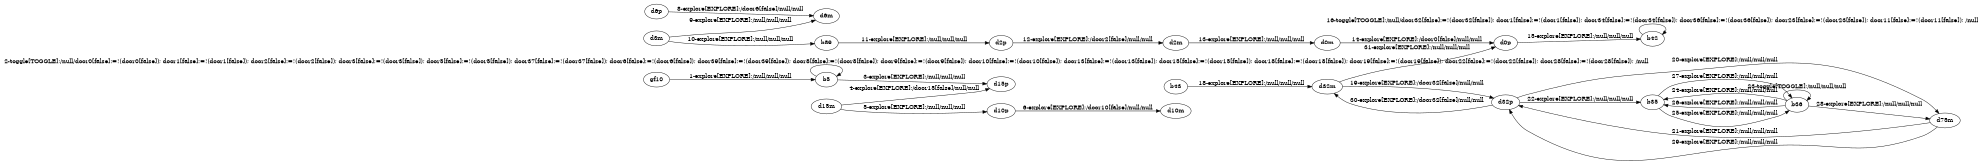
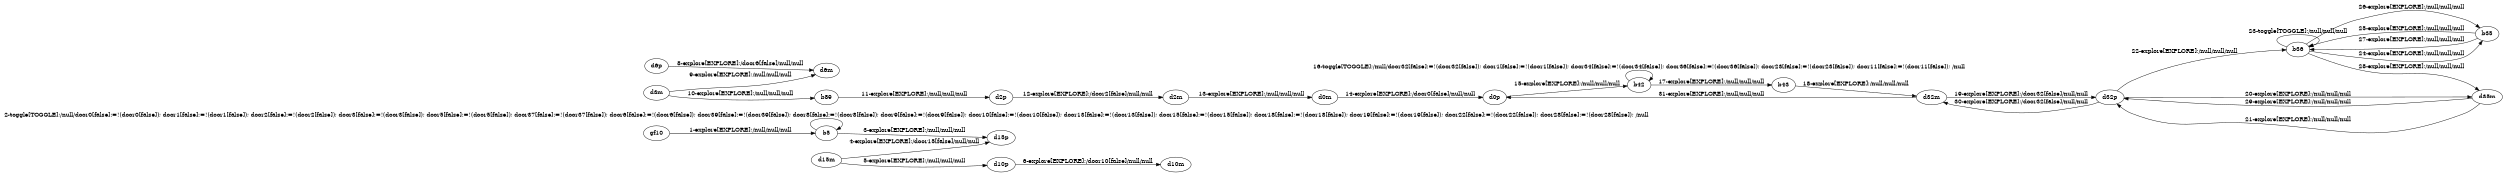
edge "b42" -> "b43": added, label "17-explore[EXPLORE];/null/null/null"
edge "d32p" -> "b35": now "d32p" -> "b36"
node "d75m": label "d75m" -> "d35m"
